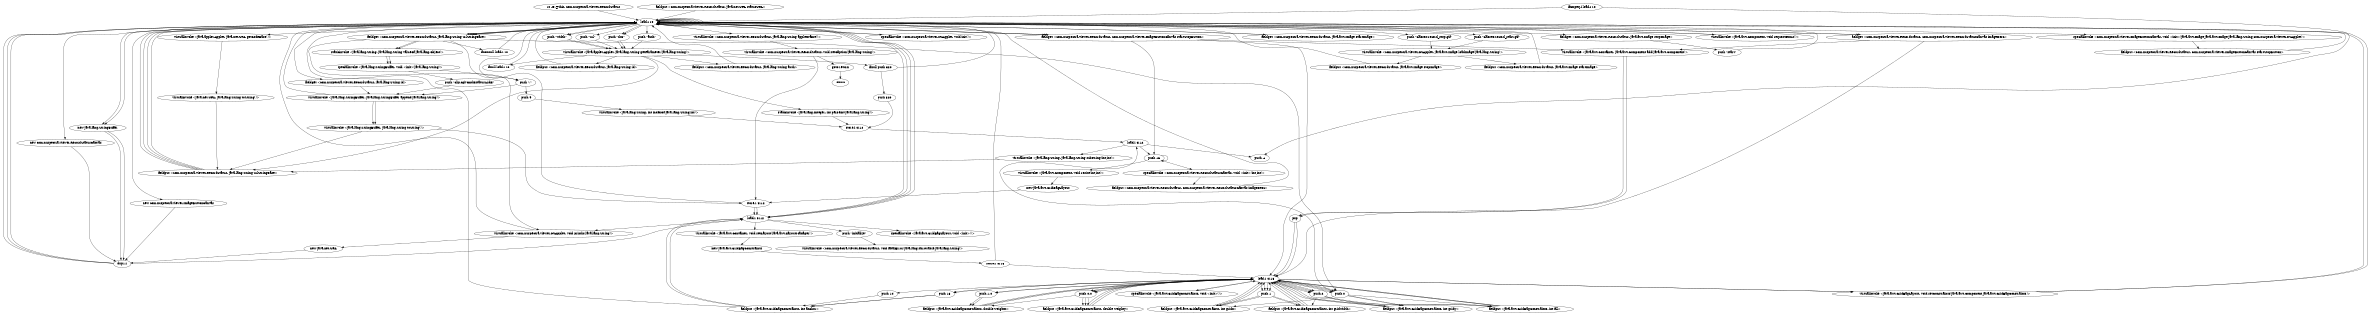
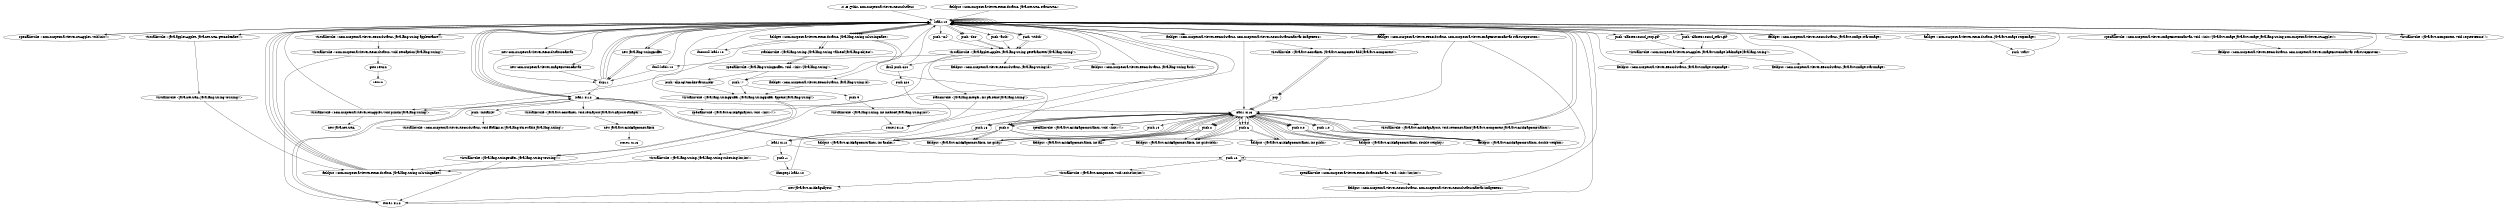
edge "store.r $r13" -> "load.r r0": now "specialinvoke <java.awt.GridBagLayout: void <init>()>" -> "load.r r0"
edge "ifcmpeq.i load.r r0" -> "push -1": reversed
edge "new java.net.URL" -> "dup1.r": now "ifnull load.r r0" -> "dup1.r"
edge "store.r $r13" -> "load.r $r13": now "load.r $r12" -> "load.r $r13"
node "push 1": label "push 1" -> "push 6"
